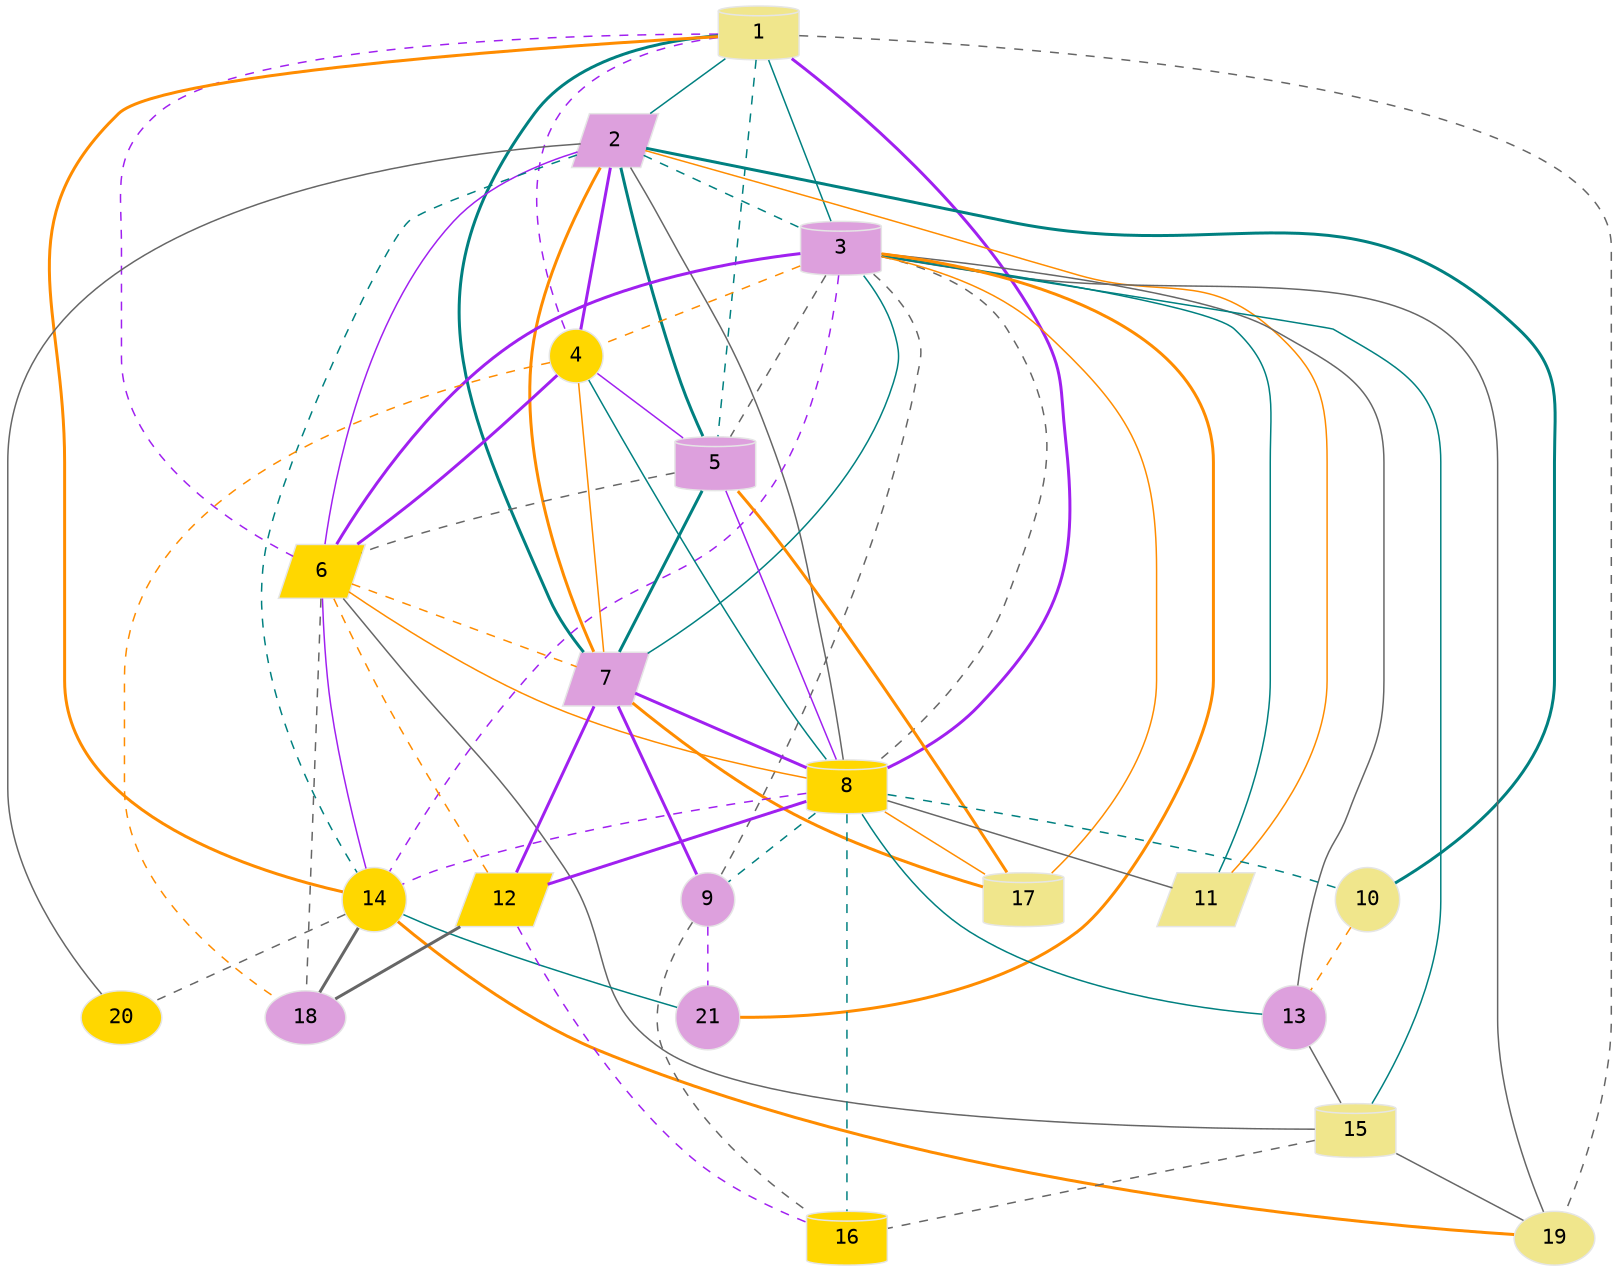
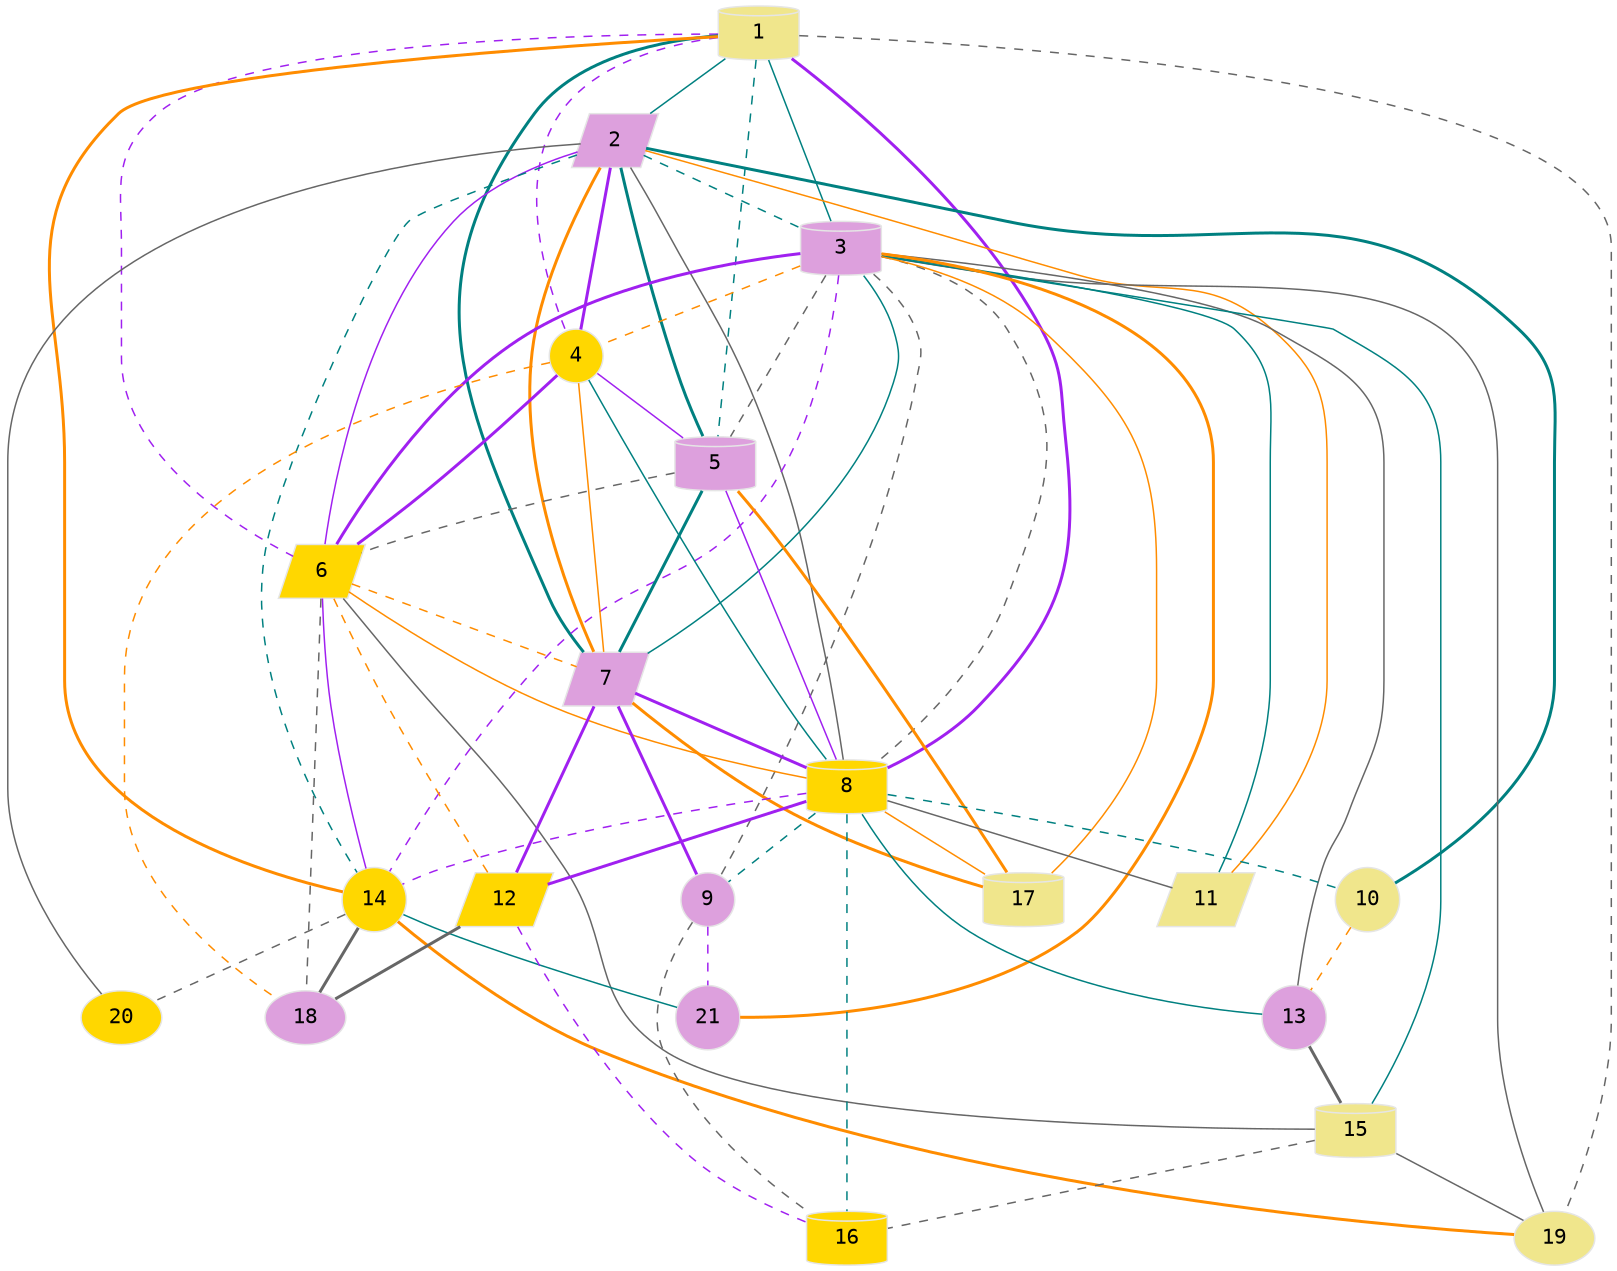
edge "13" -- "15": style solid -> bold
